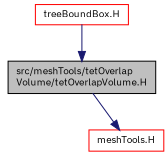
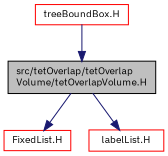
node "src/meshTools/tetOverlap Volume/tetOverlapVolume.H": label "src/meshTools/tetOverlap Volume/tetOverlapVolume.H" -> "src/tetOverlap/tetOverlap Volume/tetOverlapVolume.H"
node "FixedList.H": added
node "meshTools.H": label "meshTools.H" -> "labelList.H"
